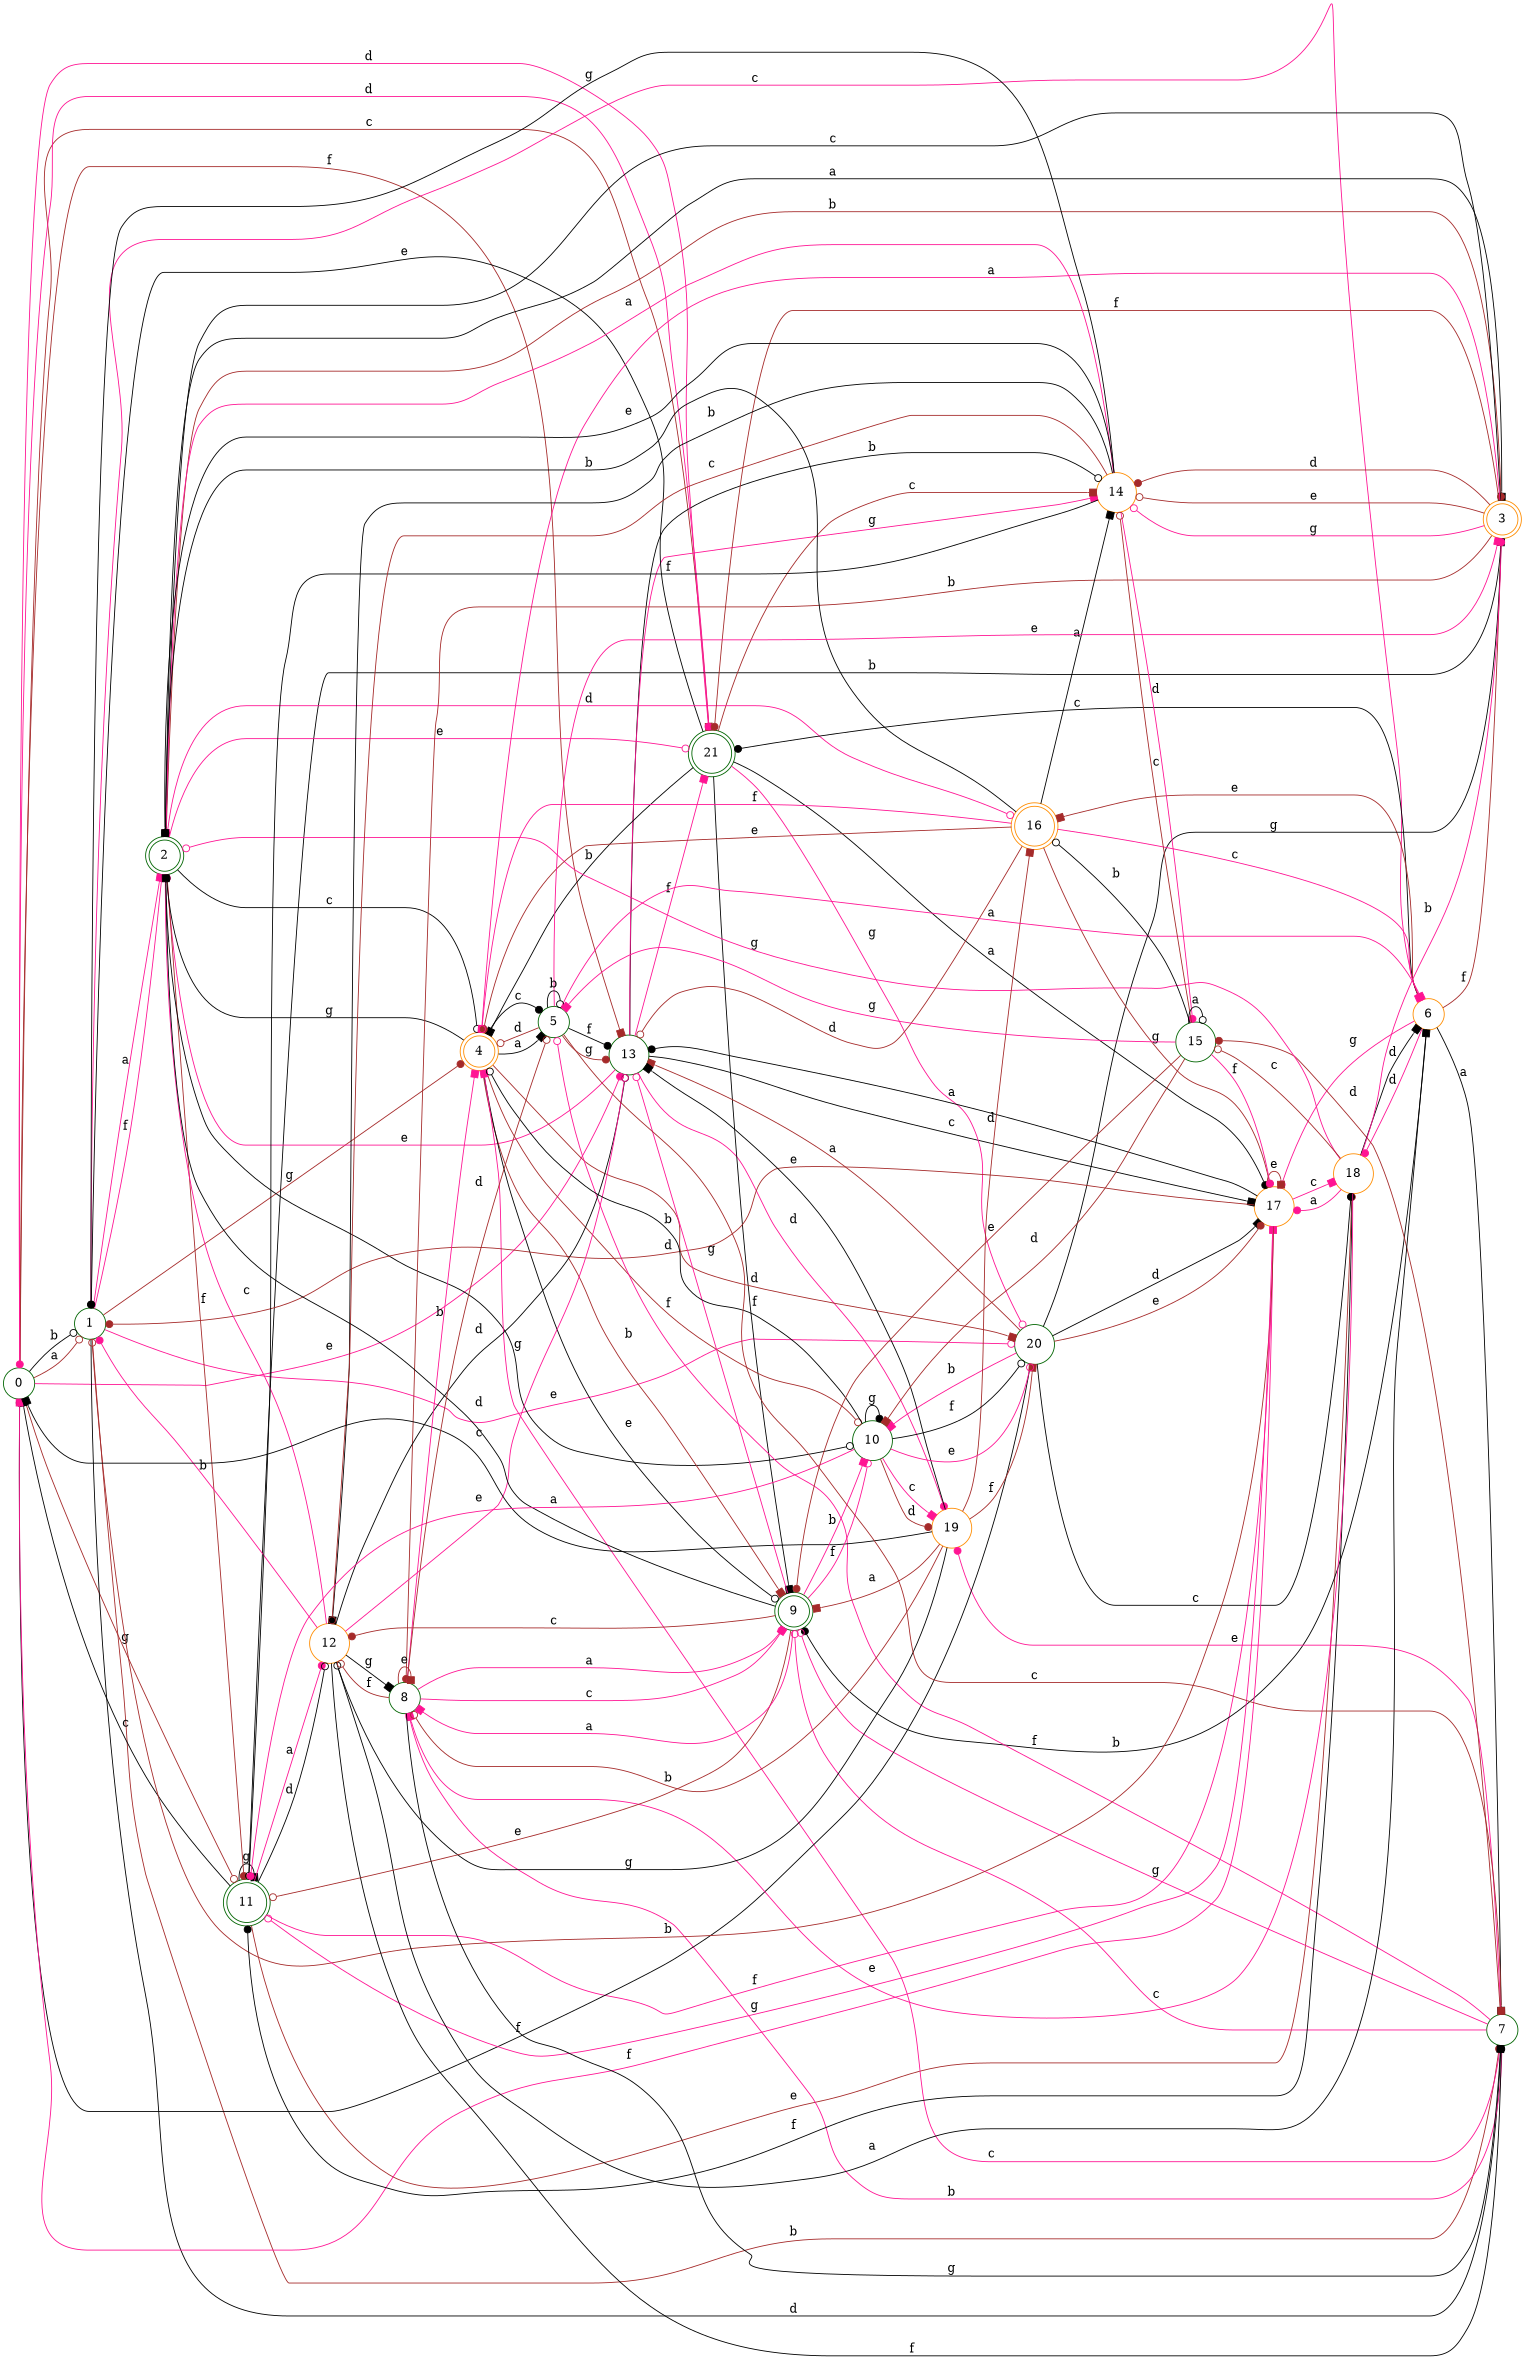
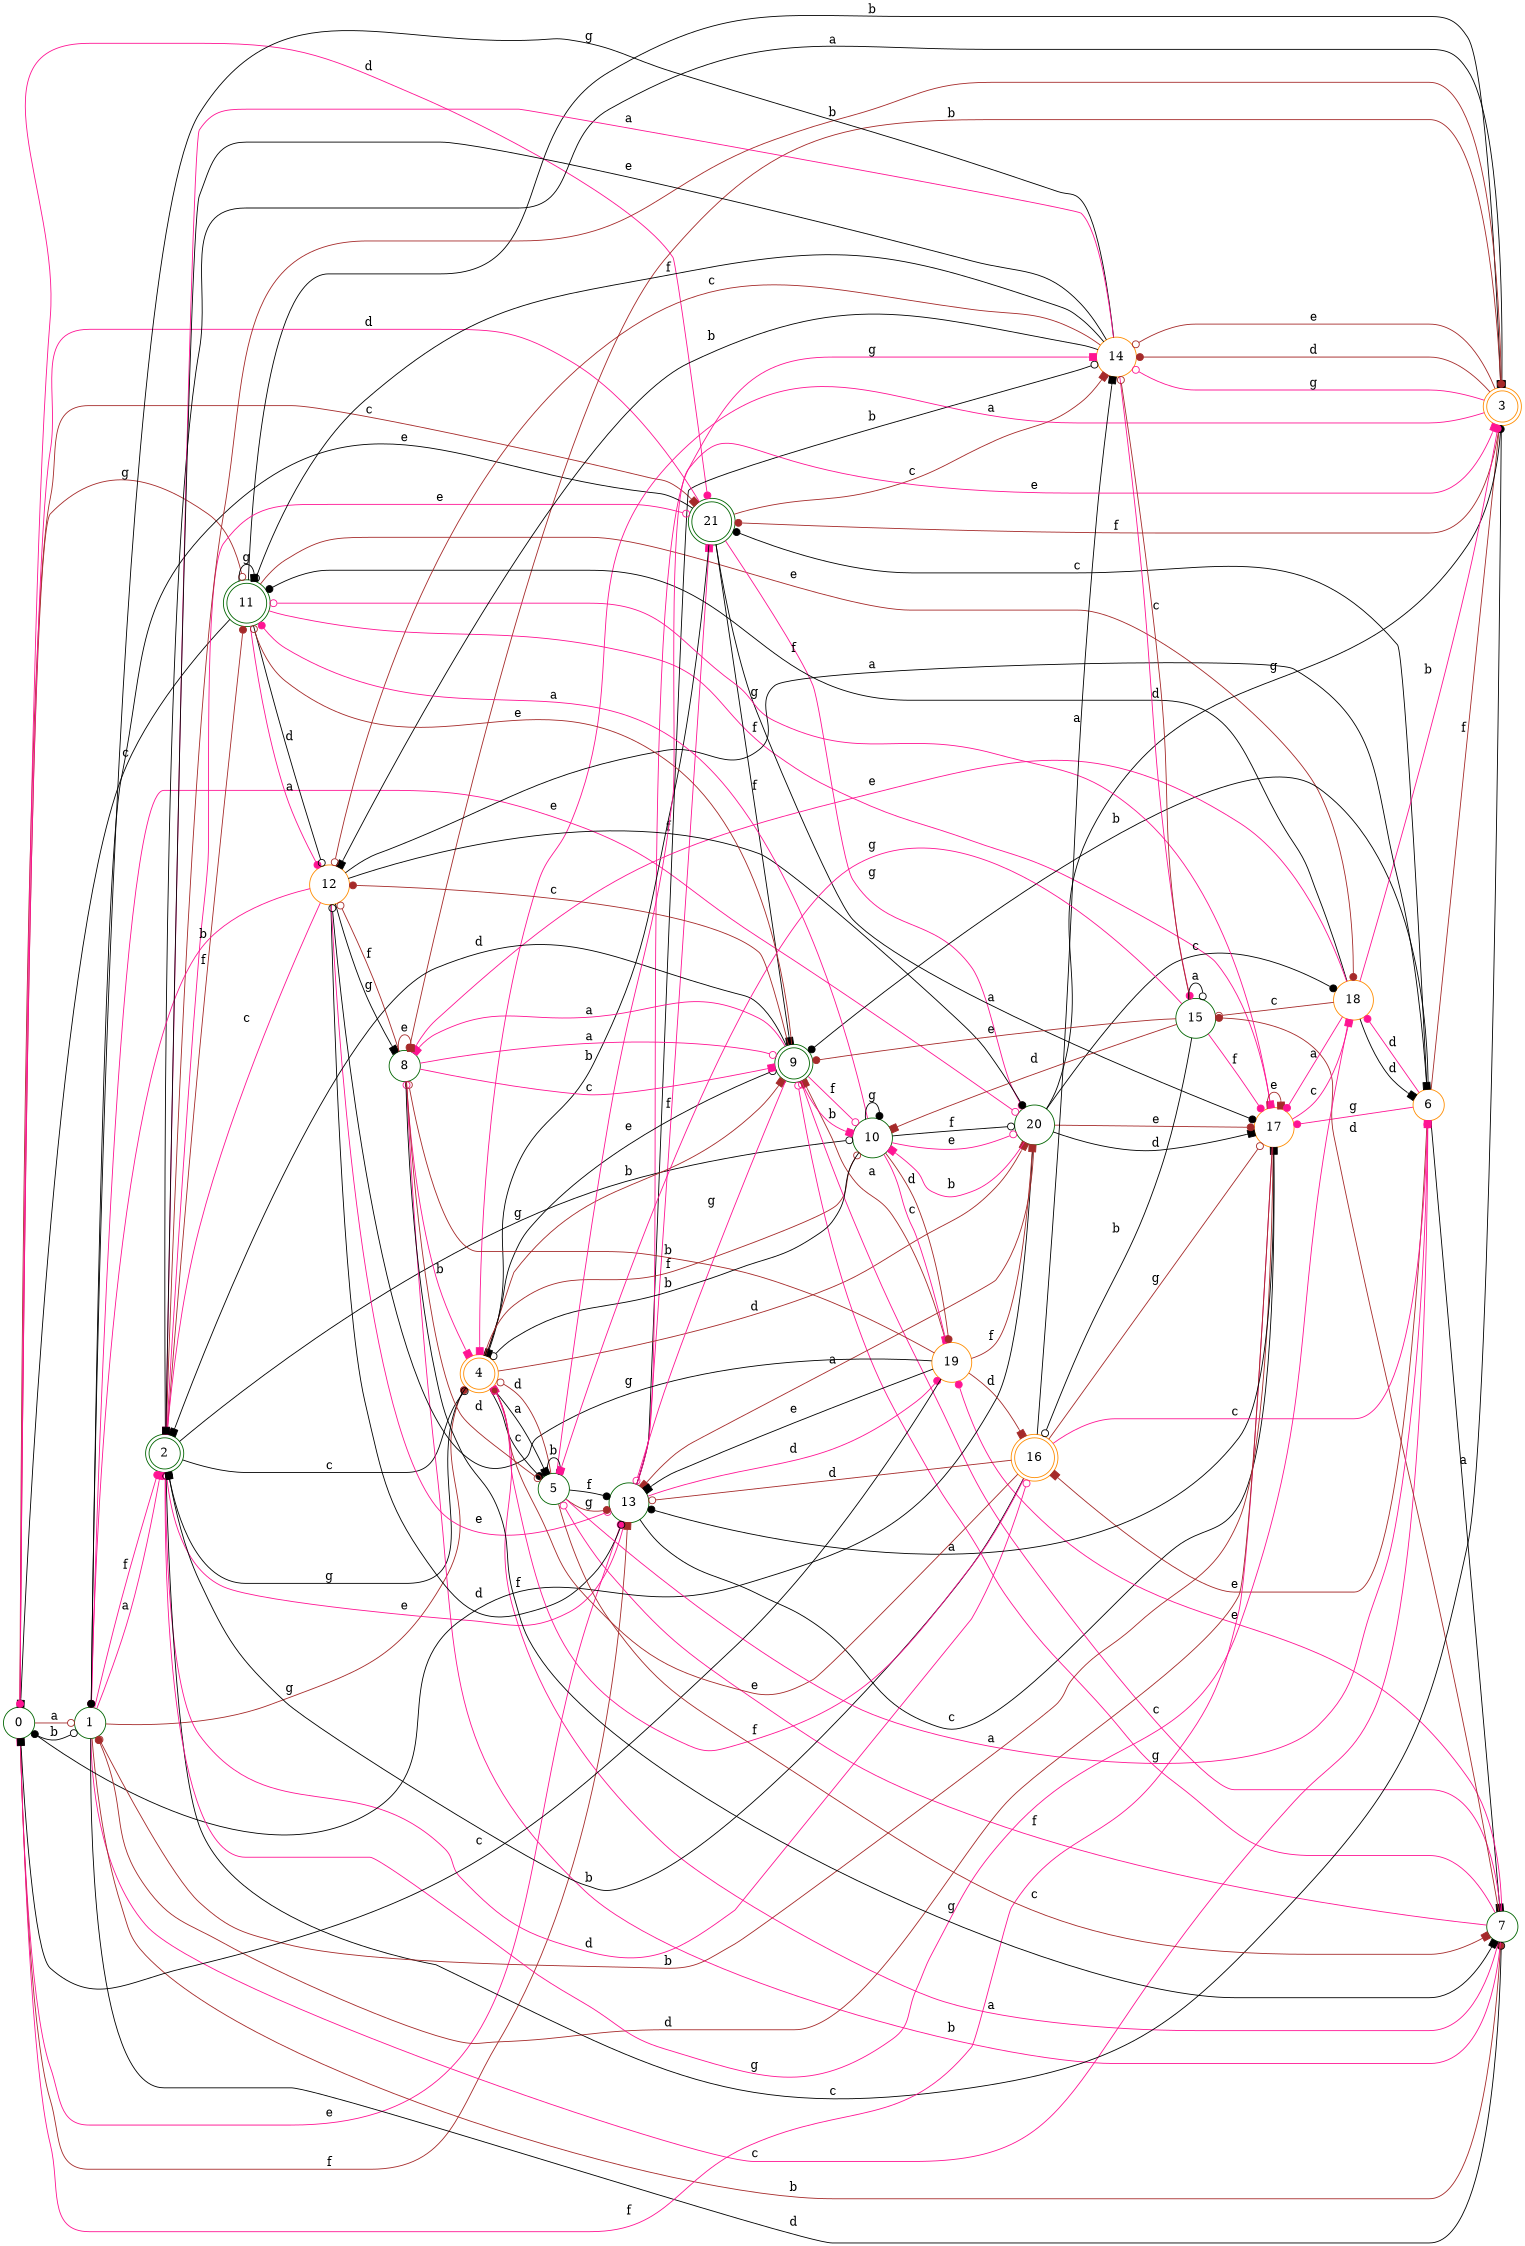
edge "16" -> "2": arrowhead dot -> box
edge "7" -> "4": label "c" -> "a"
edge "12" -> "7": now "12" -> "20"
